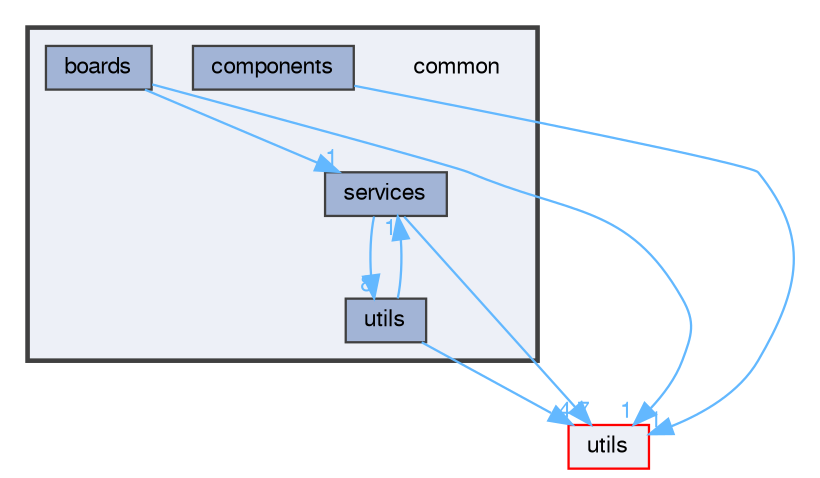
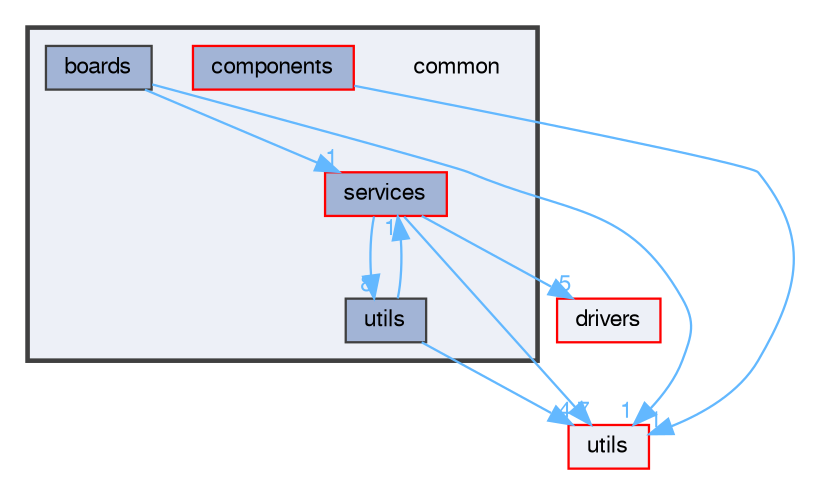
node "components": color grey25 -> red
node "services": color grey25 -> red
node "drivers": added
